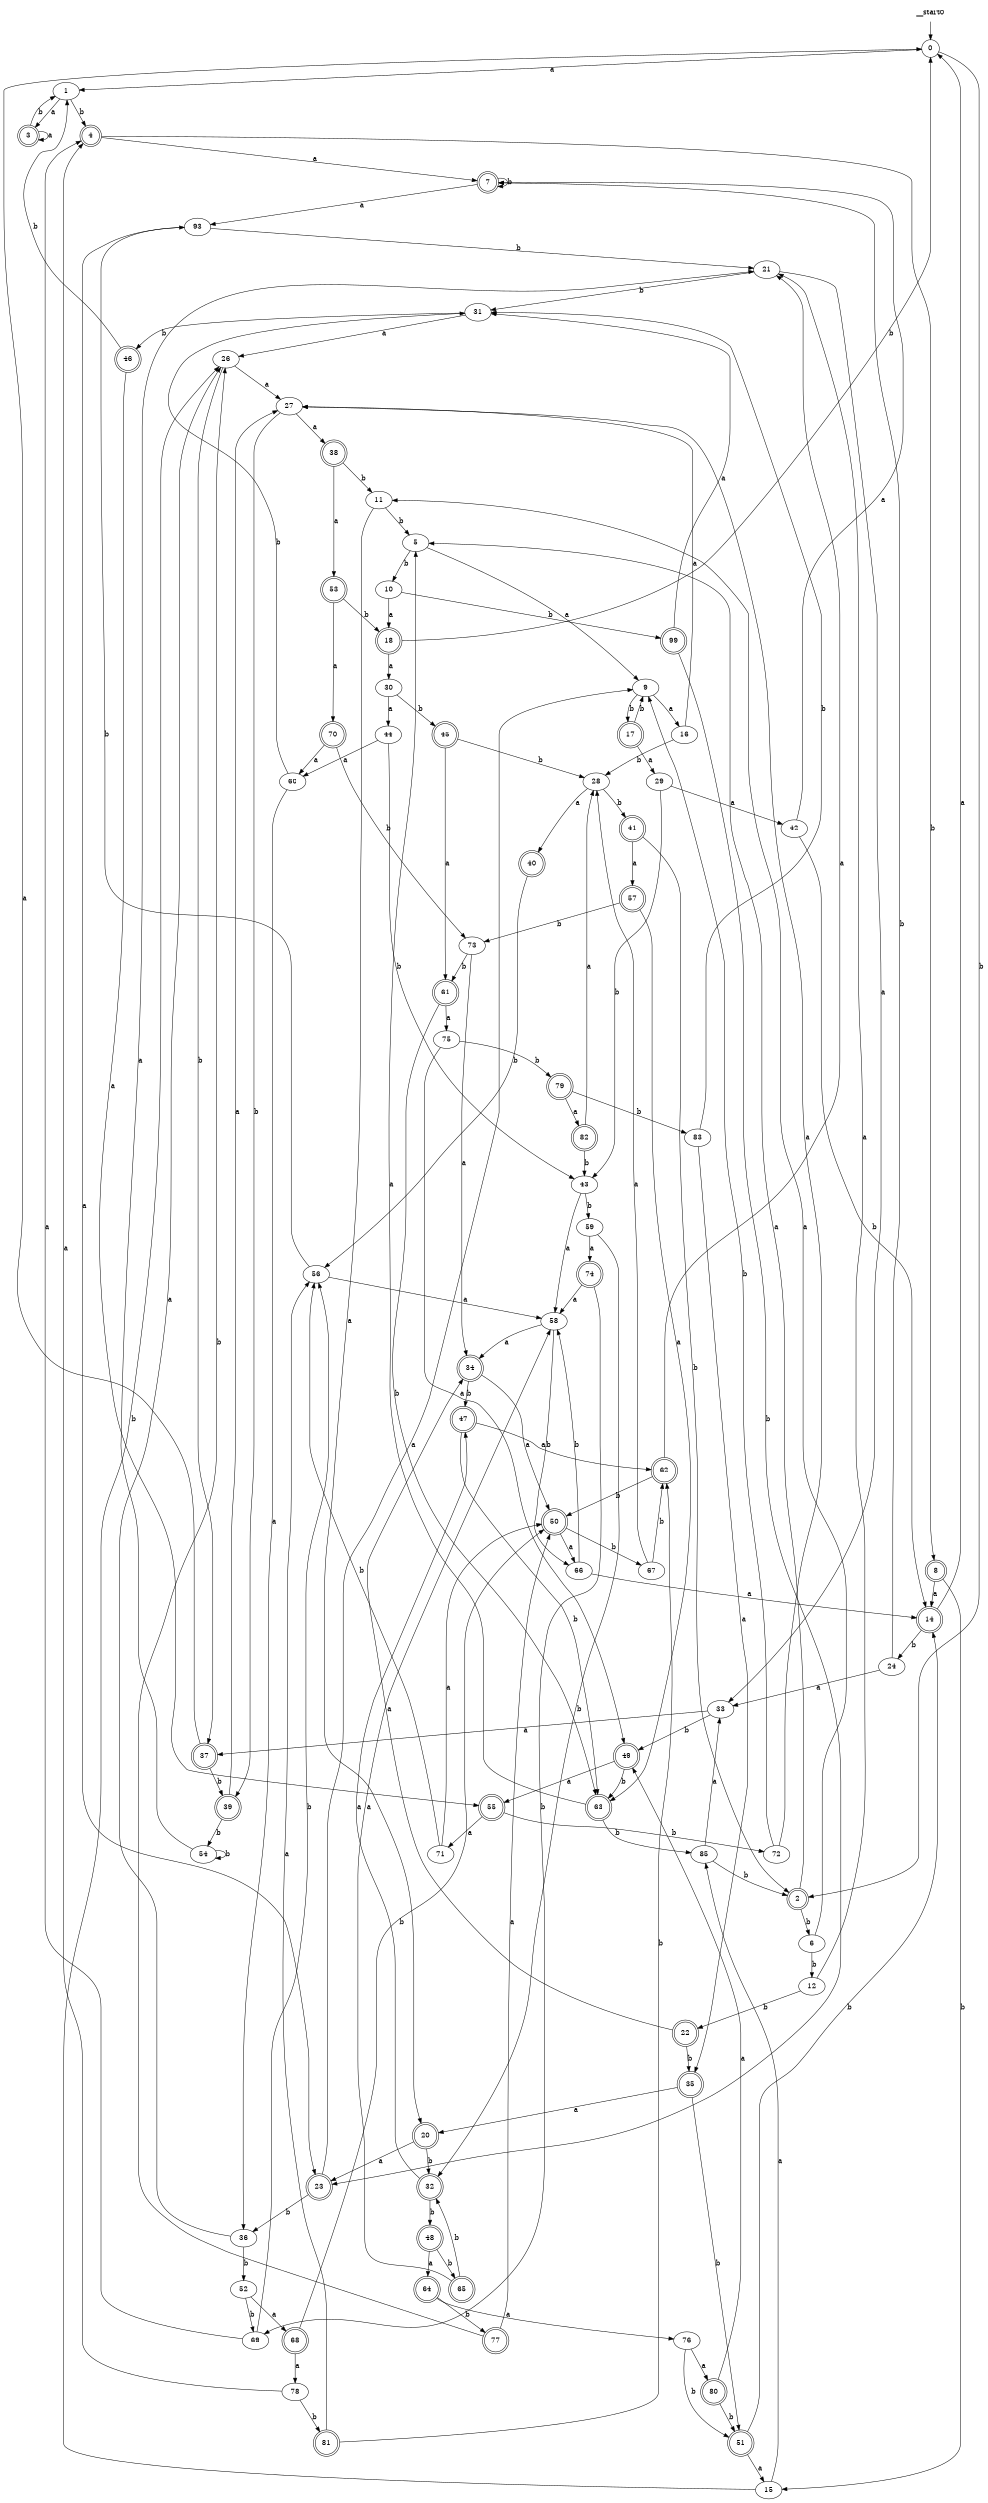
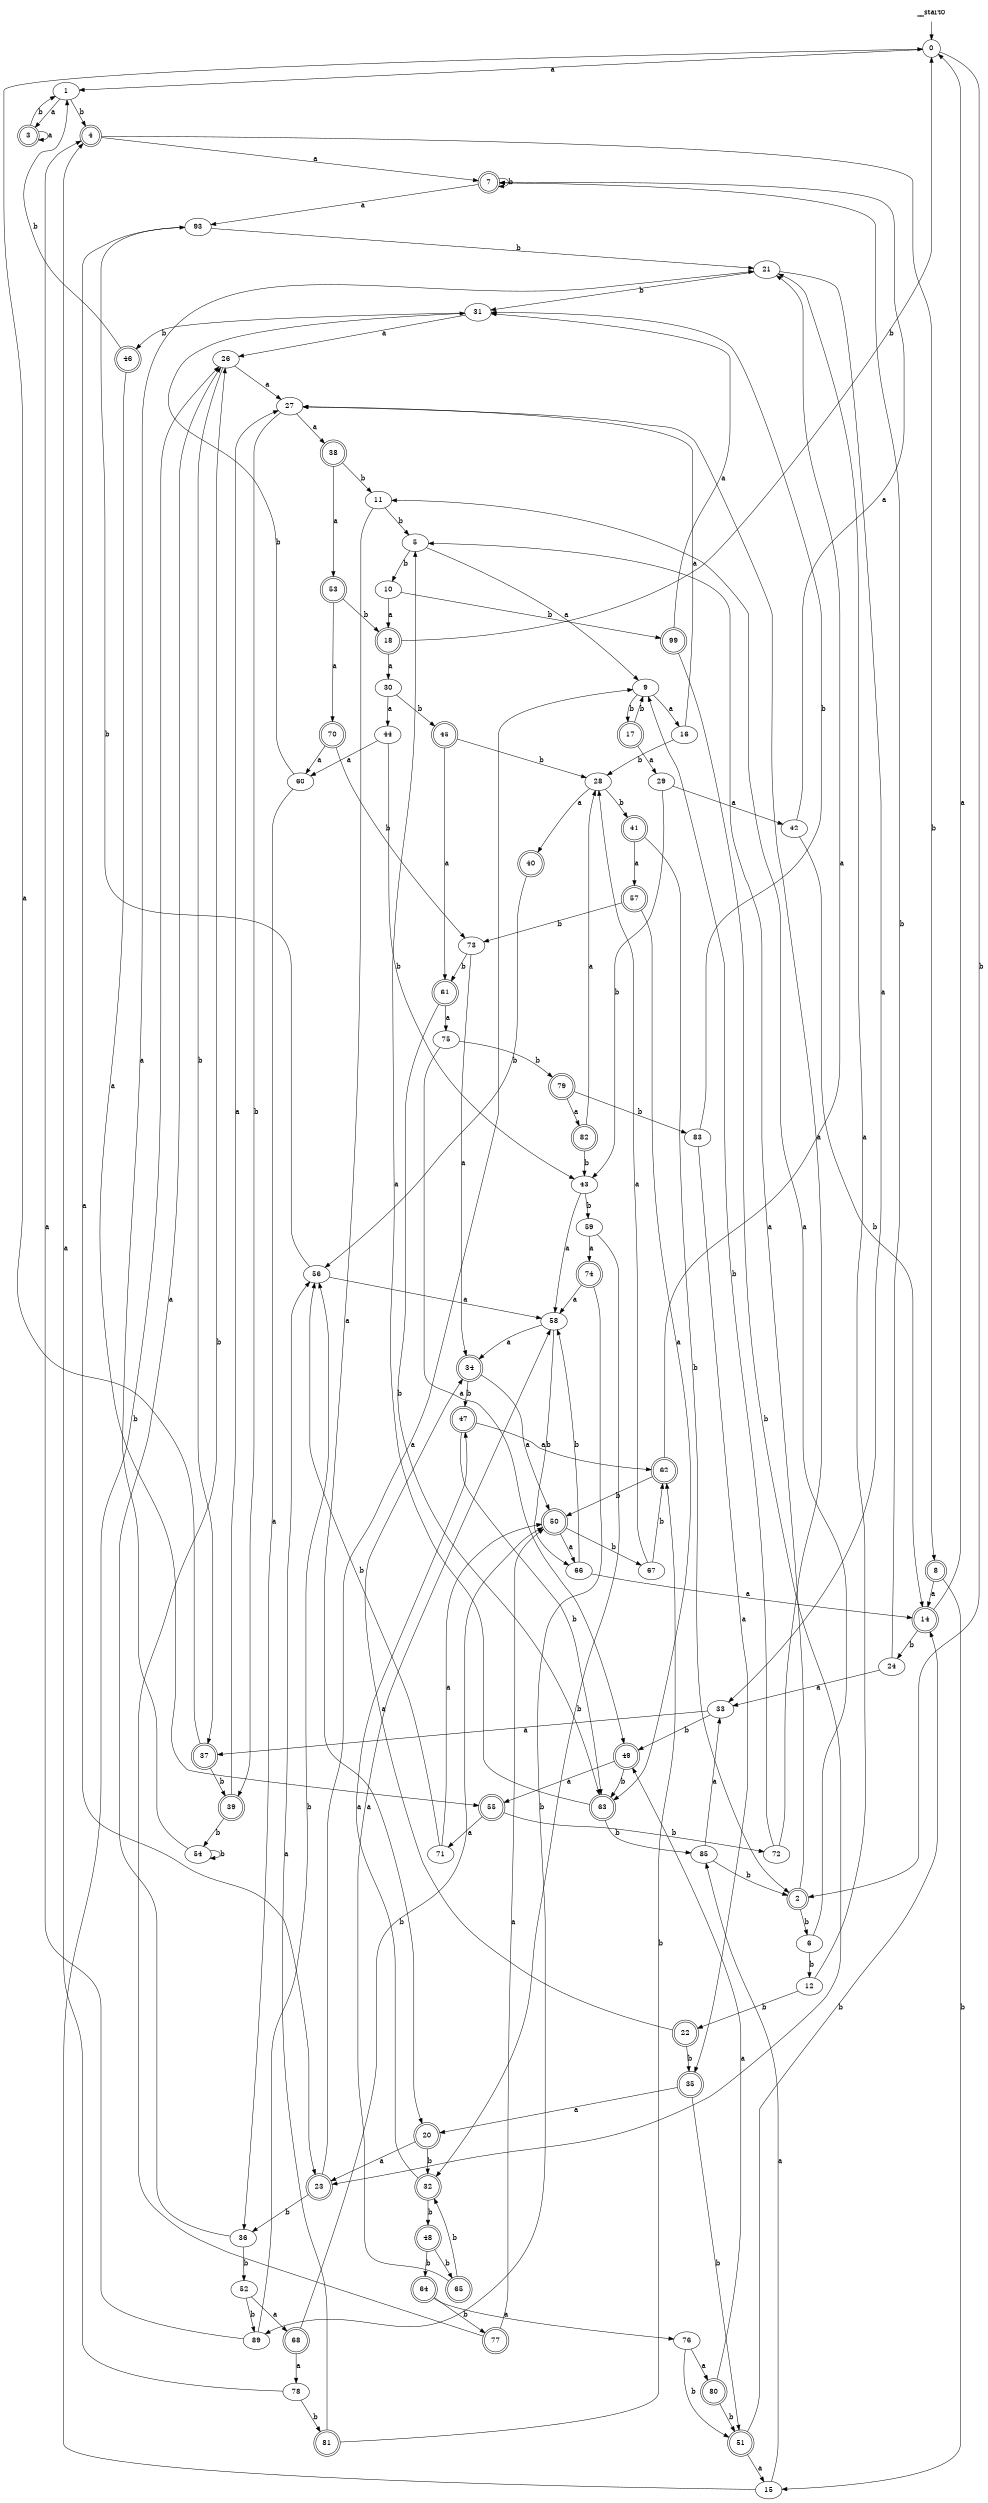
edge "48" -> "64": label "a" -> "b"
node "69": label "69" -> "89"
